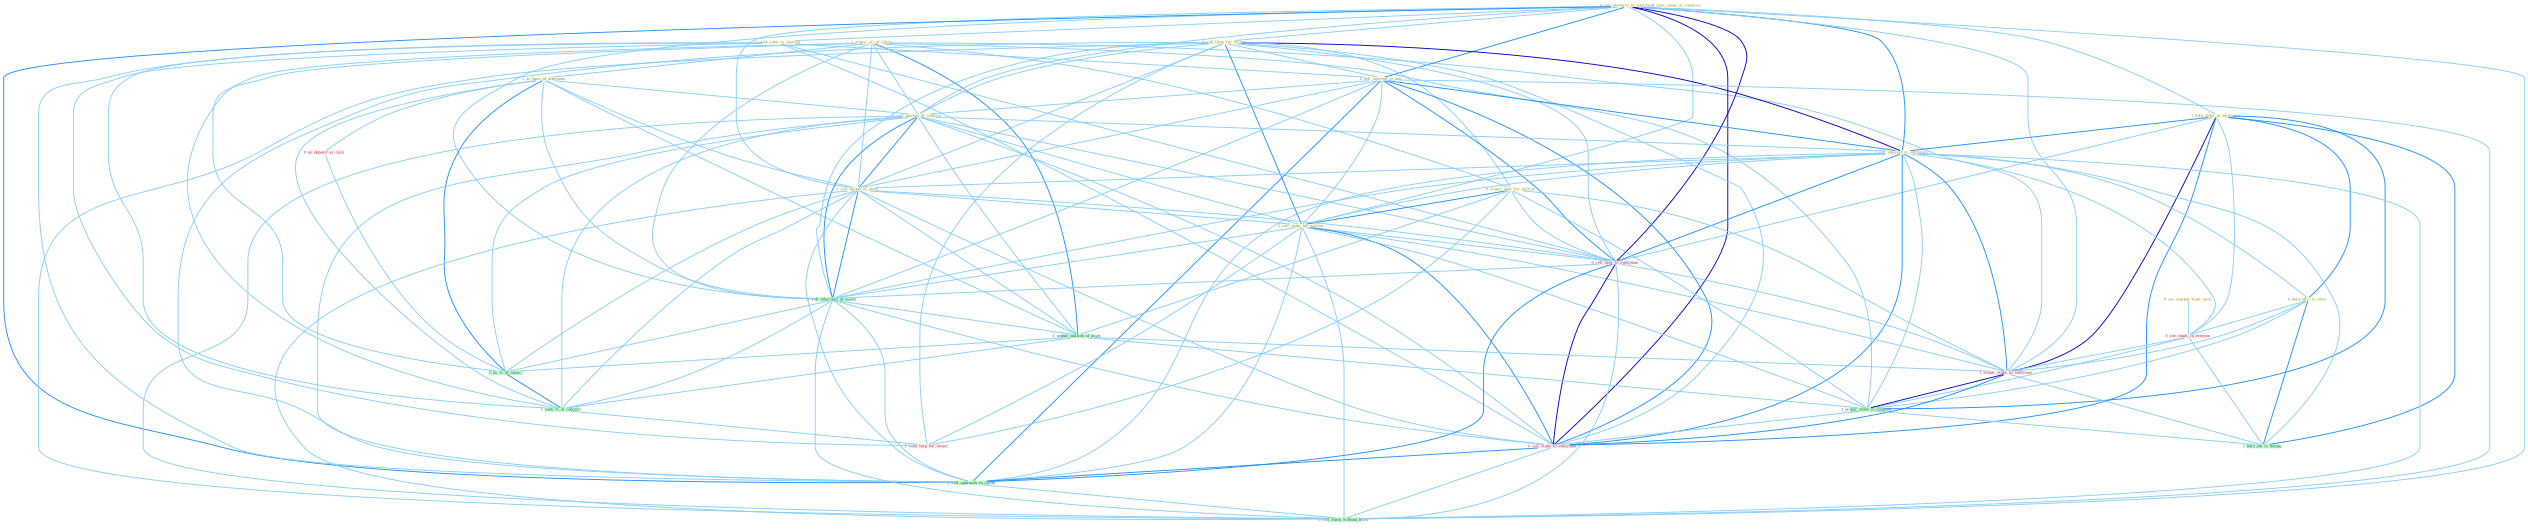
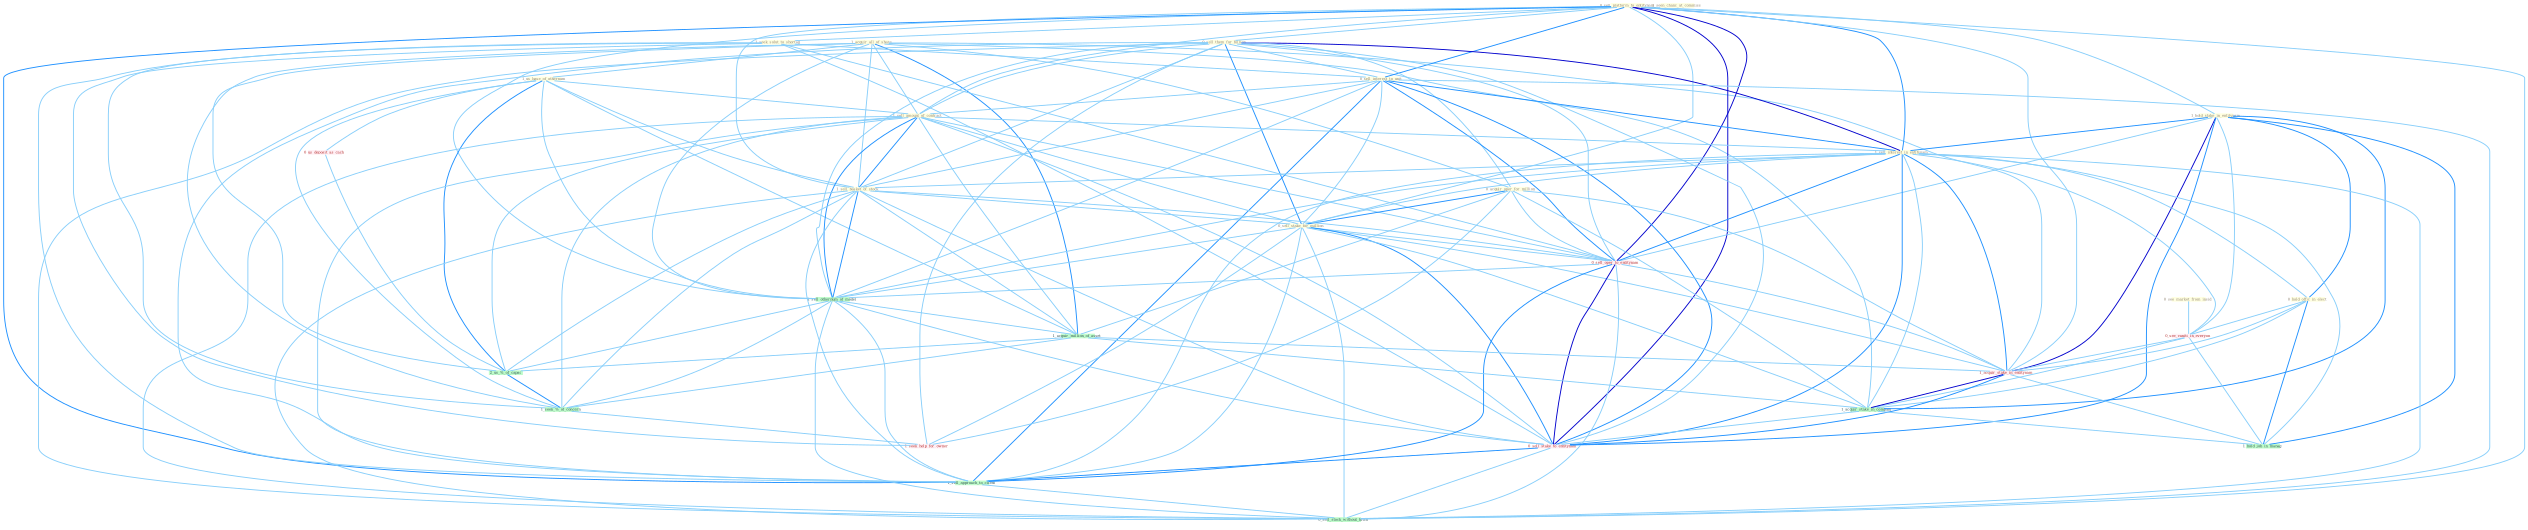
node "1_us_%_of_capac": label "1_us_%_of_capac" -> "2_us_%_of_capac"
